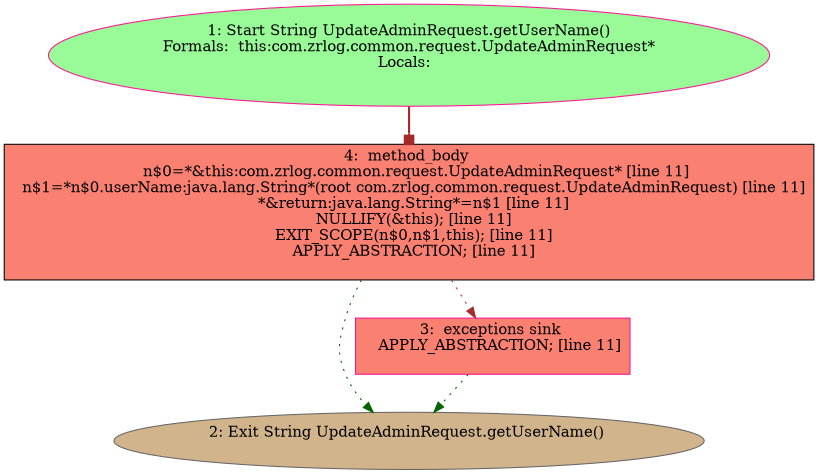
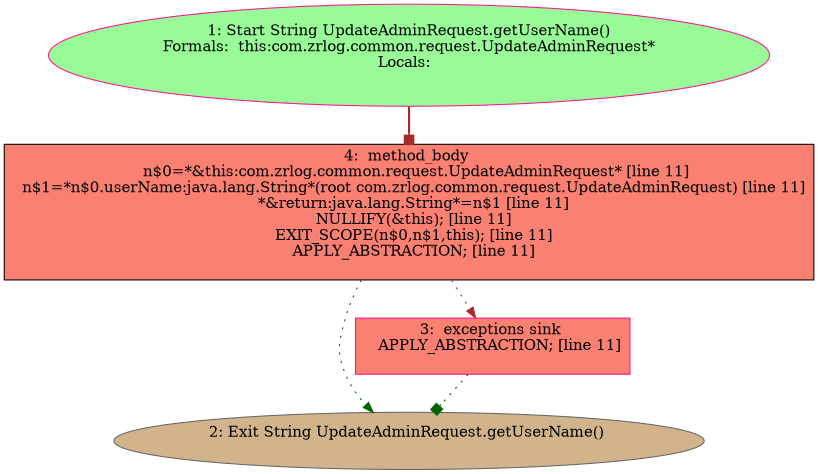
edge "3:  exceptions sink APPLY_ABSTRACTION; [line 11]" -> "2: Exit String UpdateAdminRequest.getUserName()": arrowhead normal -> box
